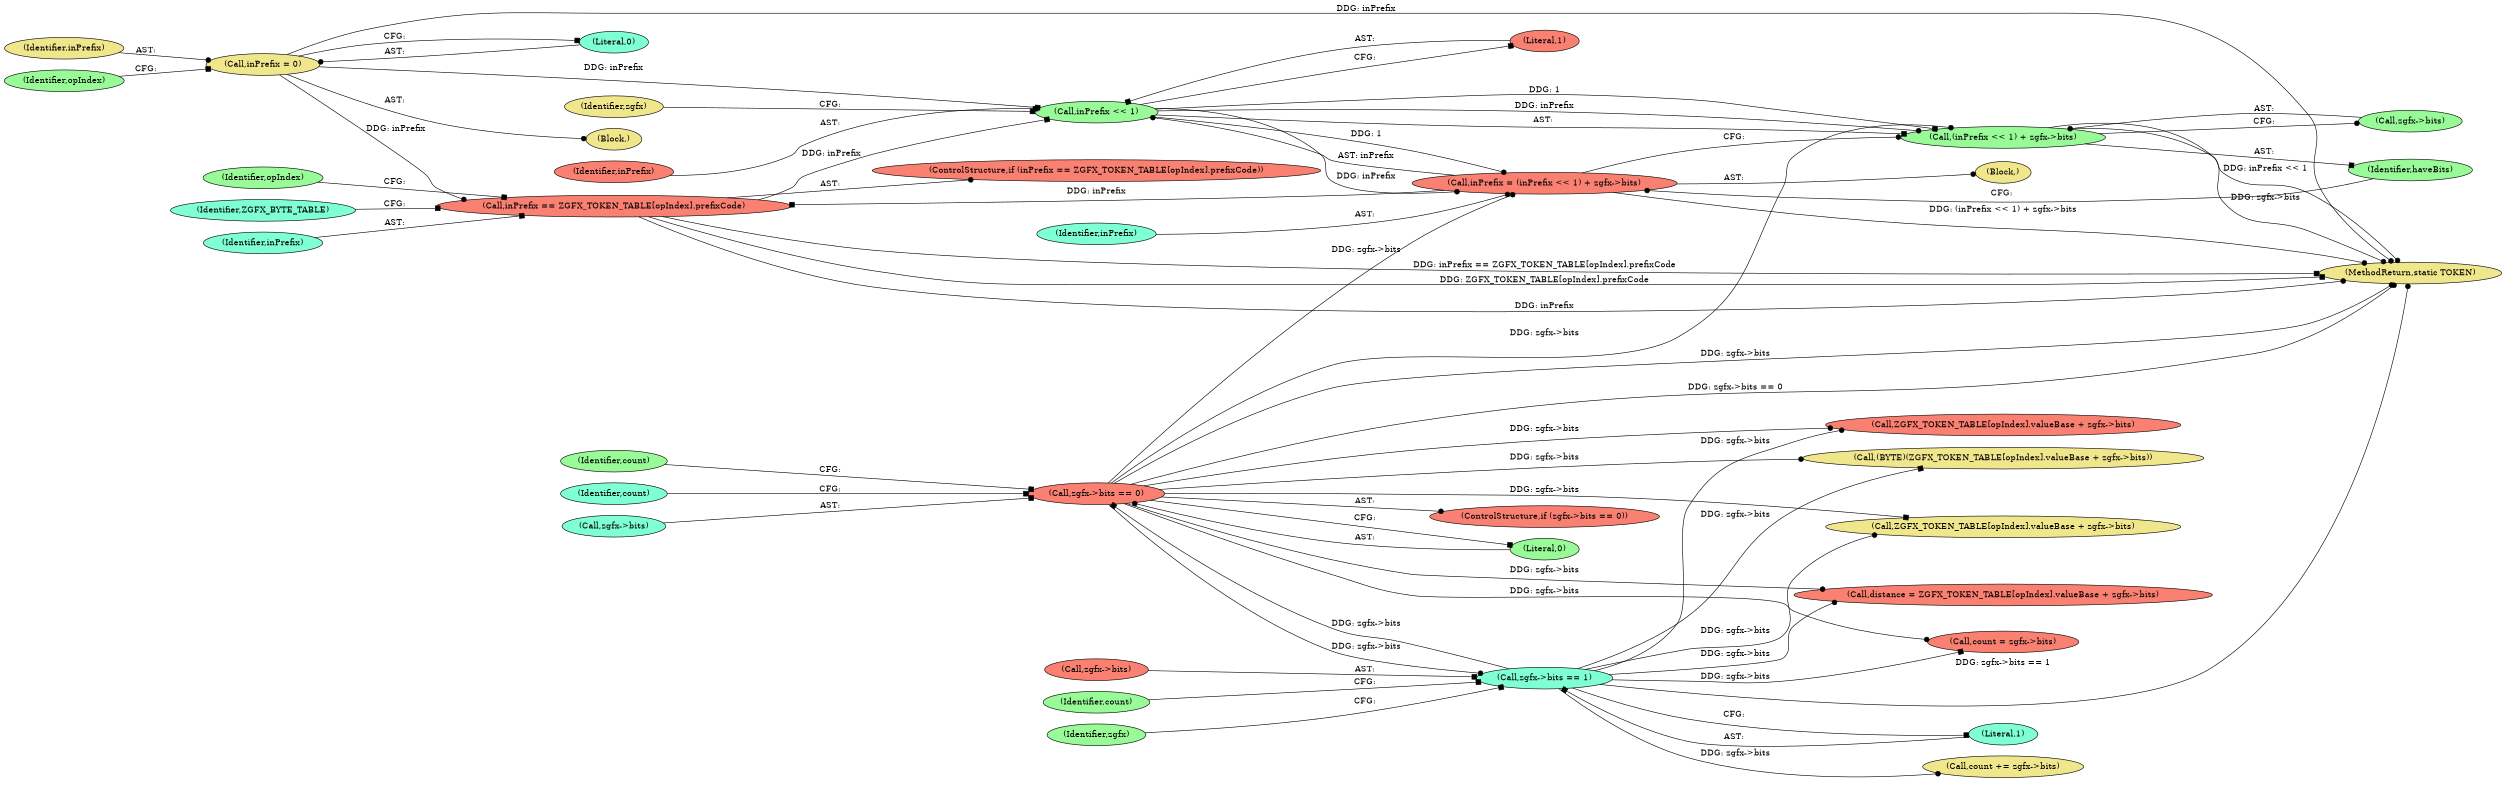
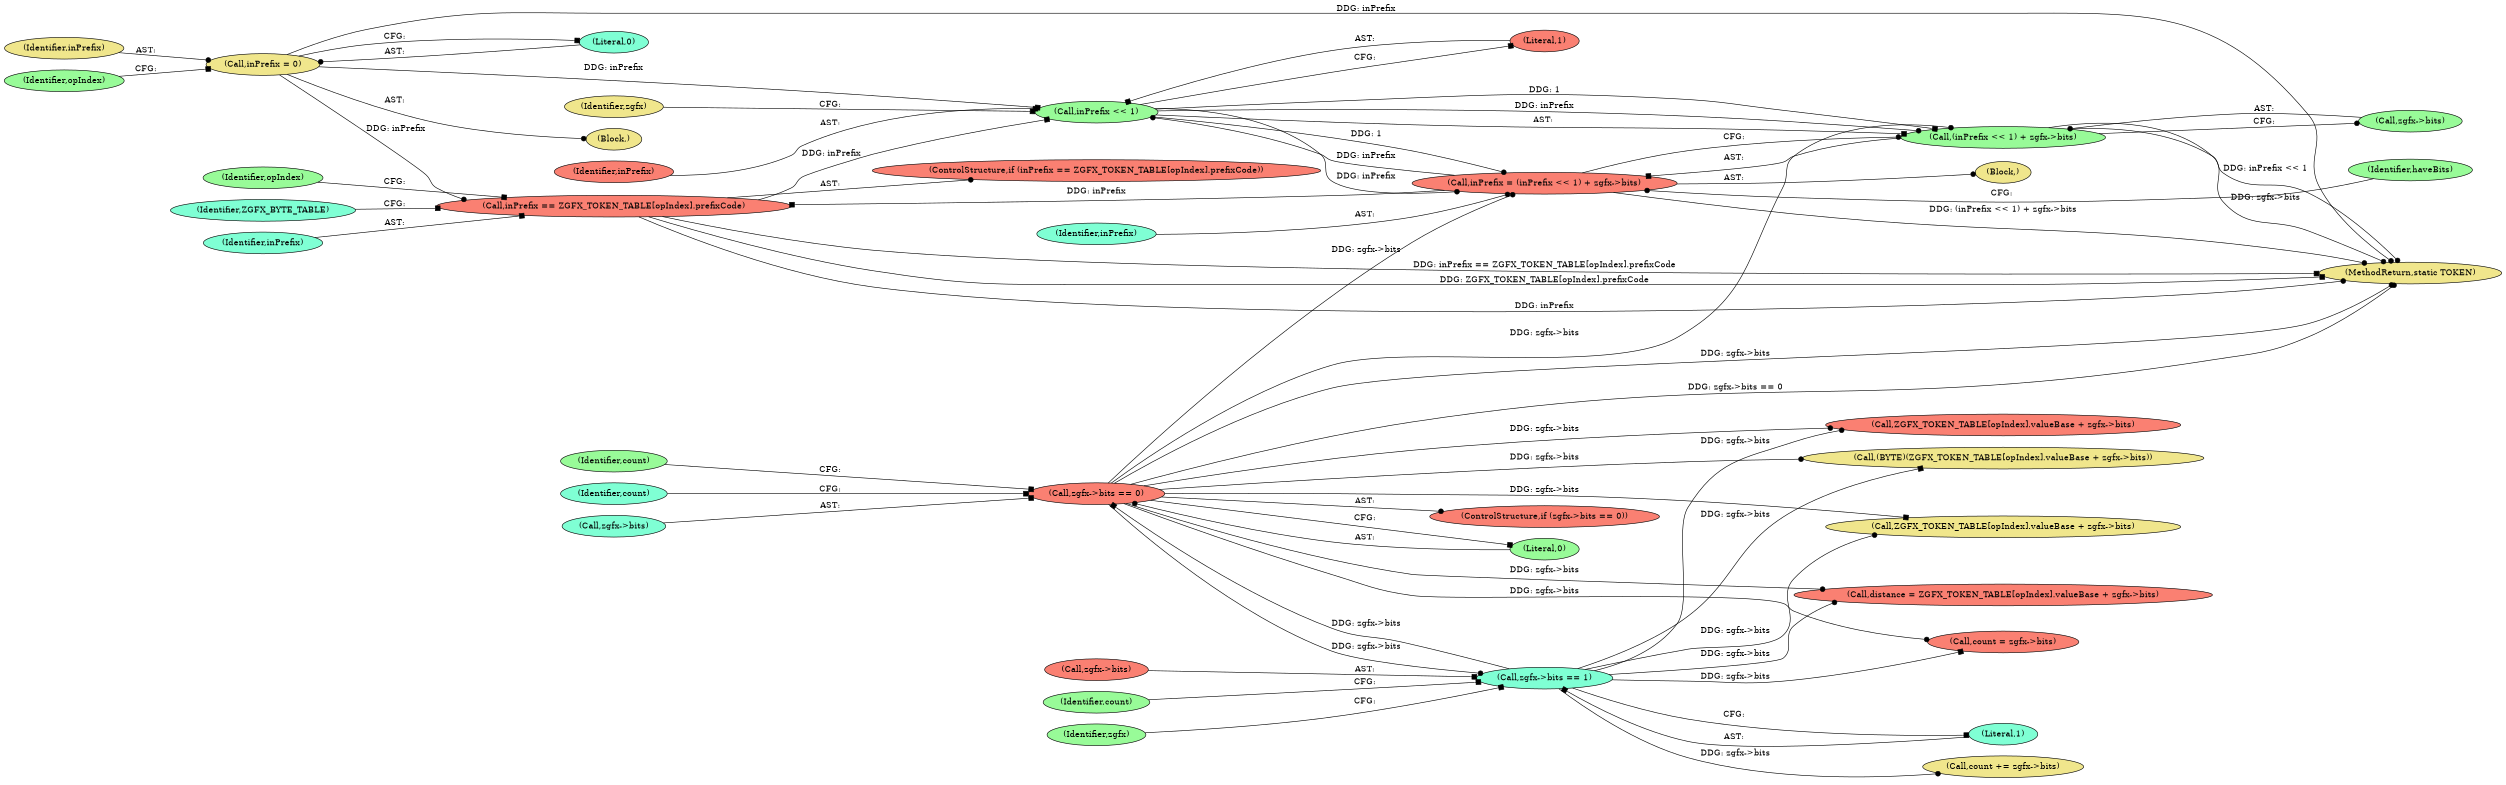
edge "(Call,(inPrefix << 1) + zgfx->bits)" -> "(Identifier,haveBits)": now "(Call,(inPrefix << 1) + zgfx->bits)" -> "(Call,inPrefix = (inPrefix << 1) + zgfx->bits)"
edge "(Call,inPrefix = (inPrefix << 1) + zgfx->bits)" -> "(Call,inPrefix << 1)": label "AST: inPrefix" -> "DDG: inPrefix"
edge "(Call,zgfx->bits == 1)" -> "(MethodReturn,static TOKEN)": removed, label "DDG: zgfx->bits == 1"
